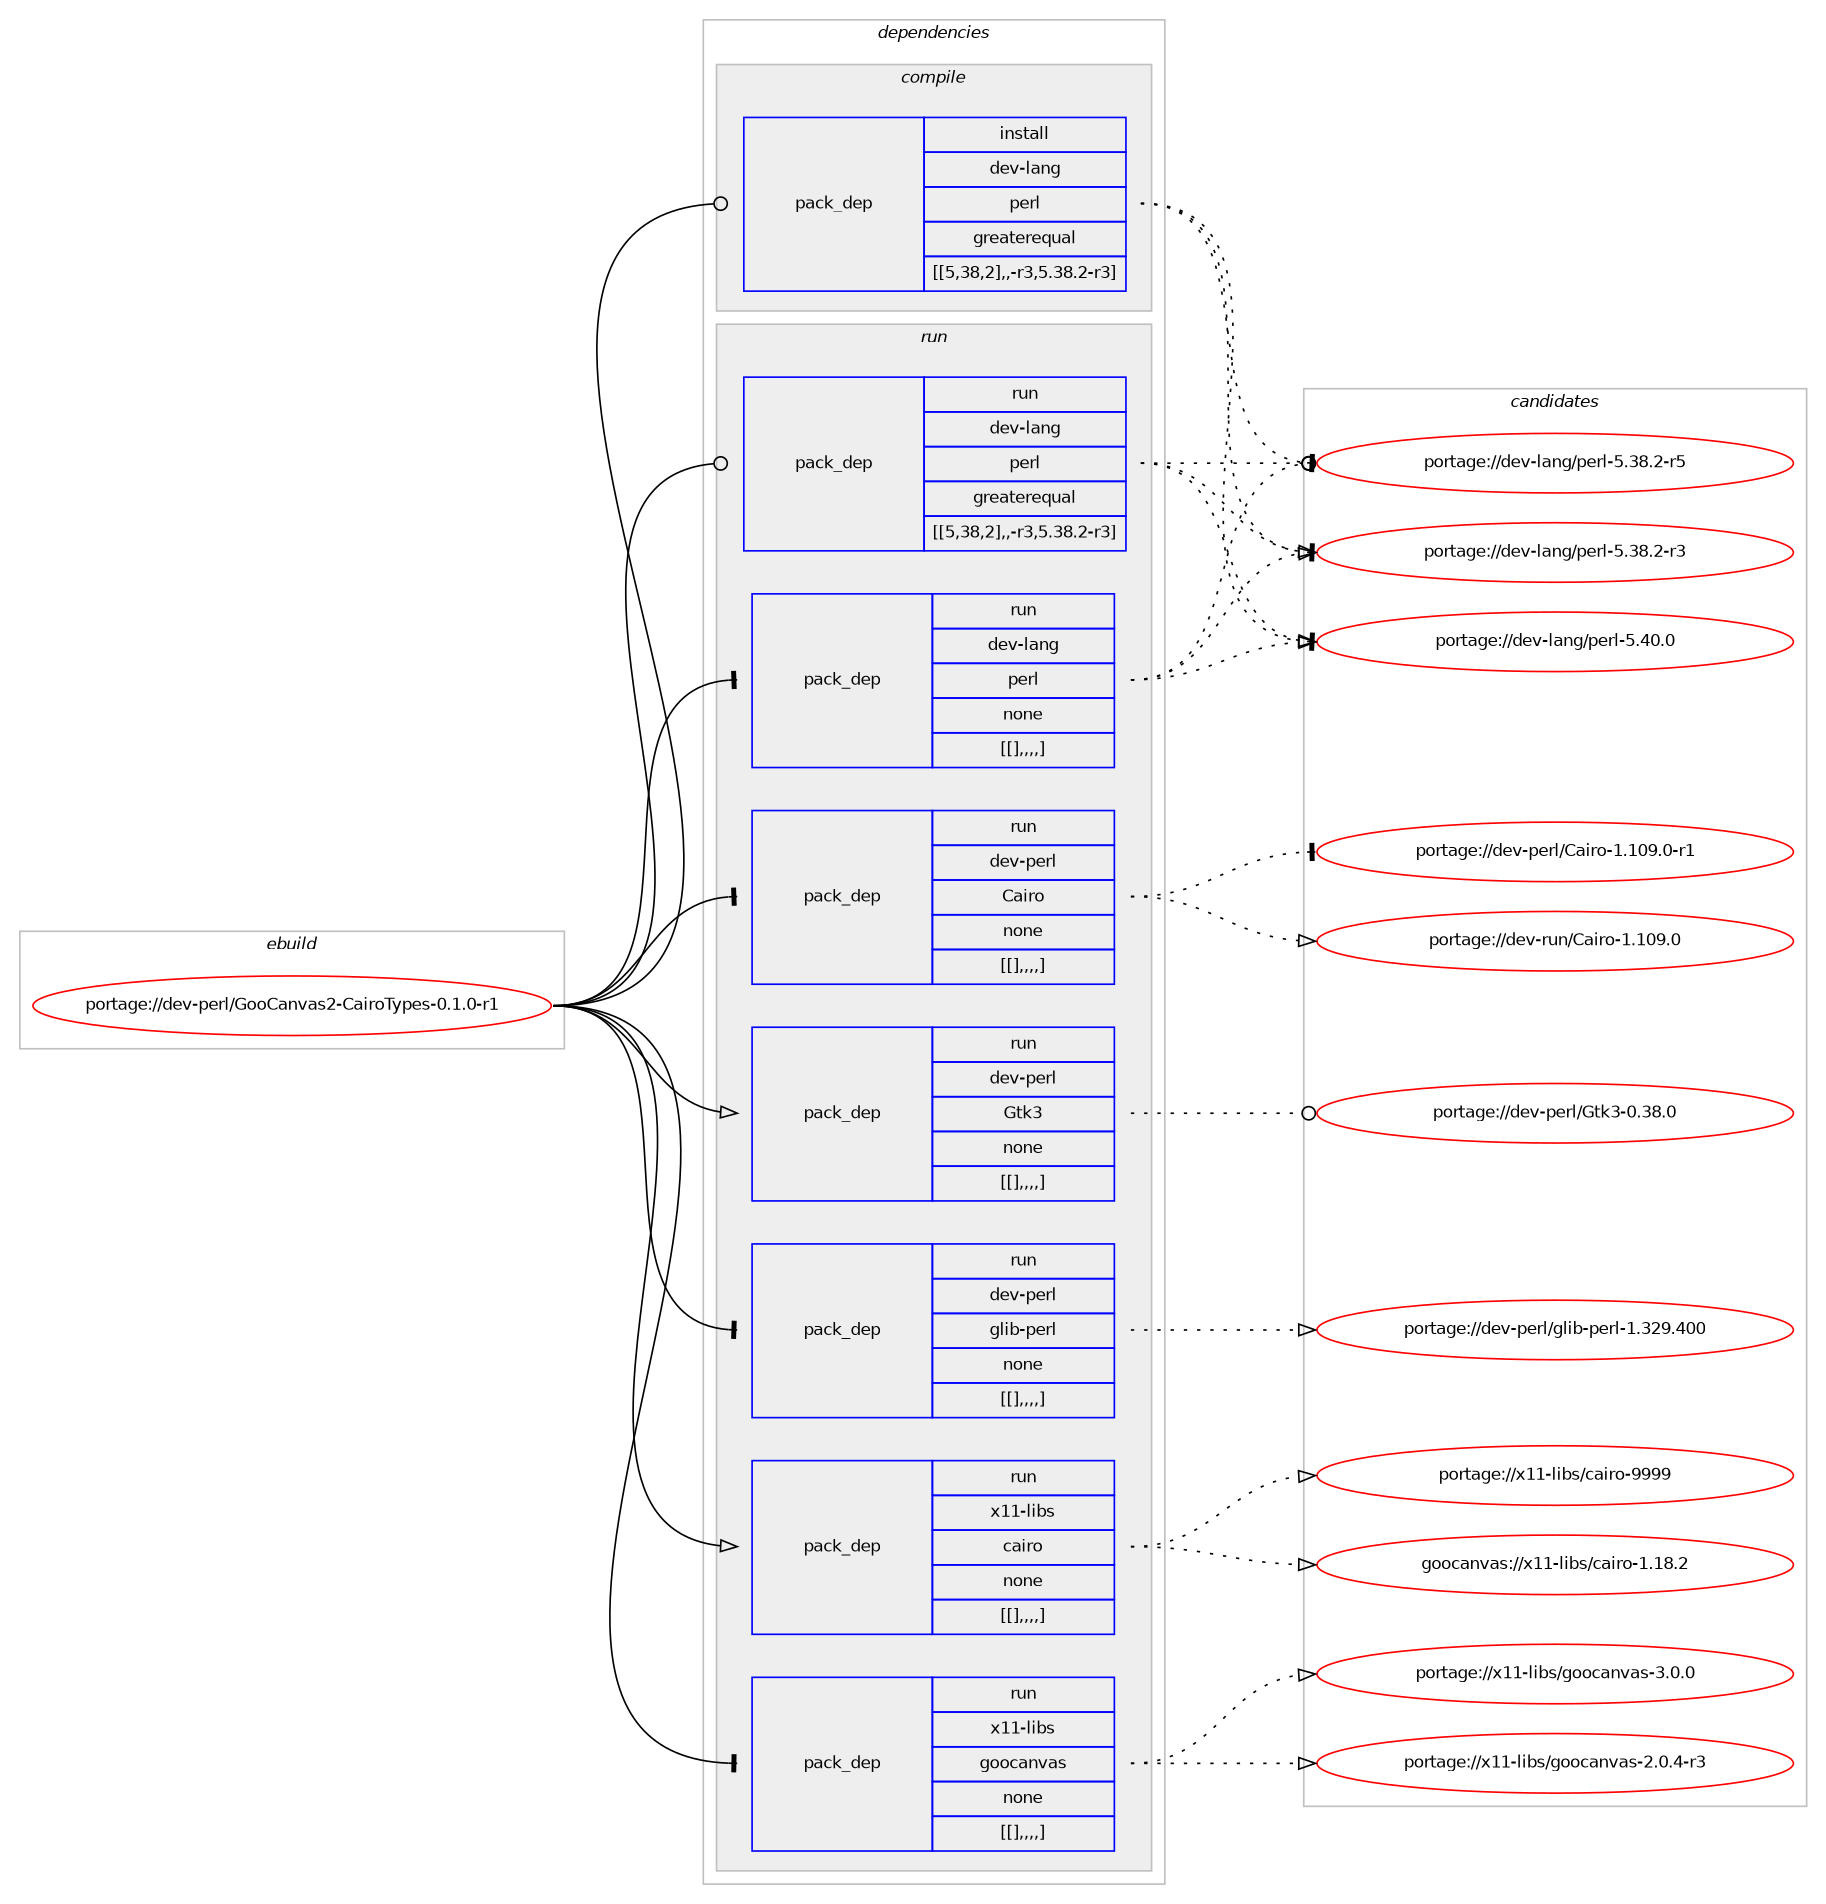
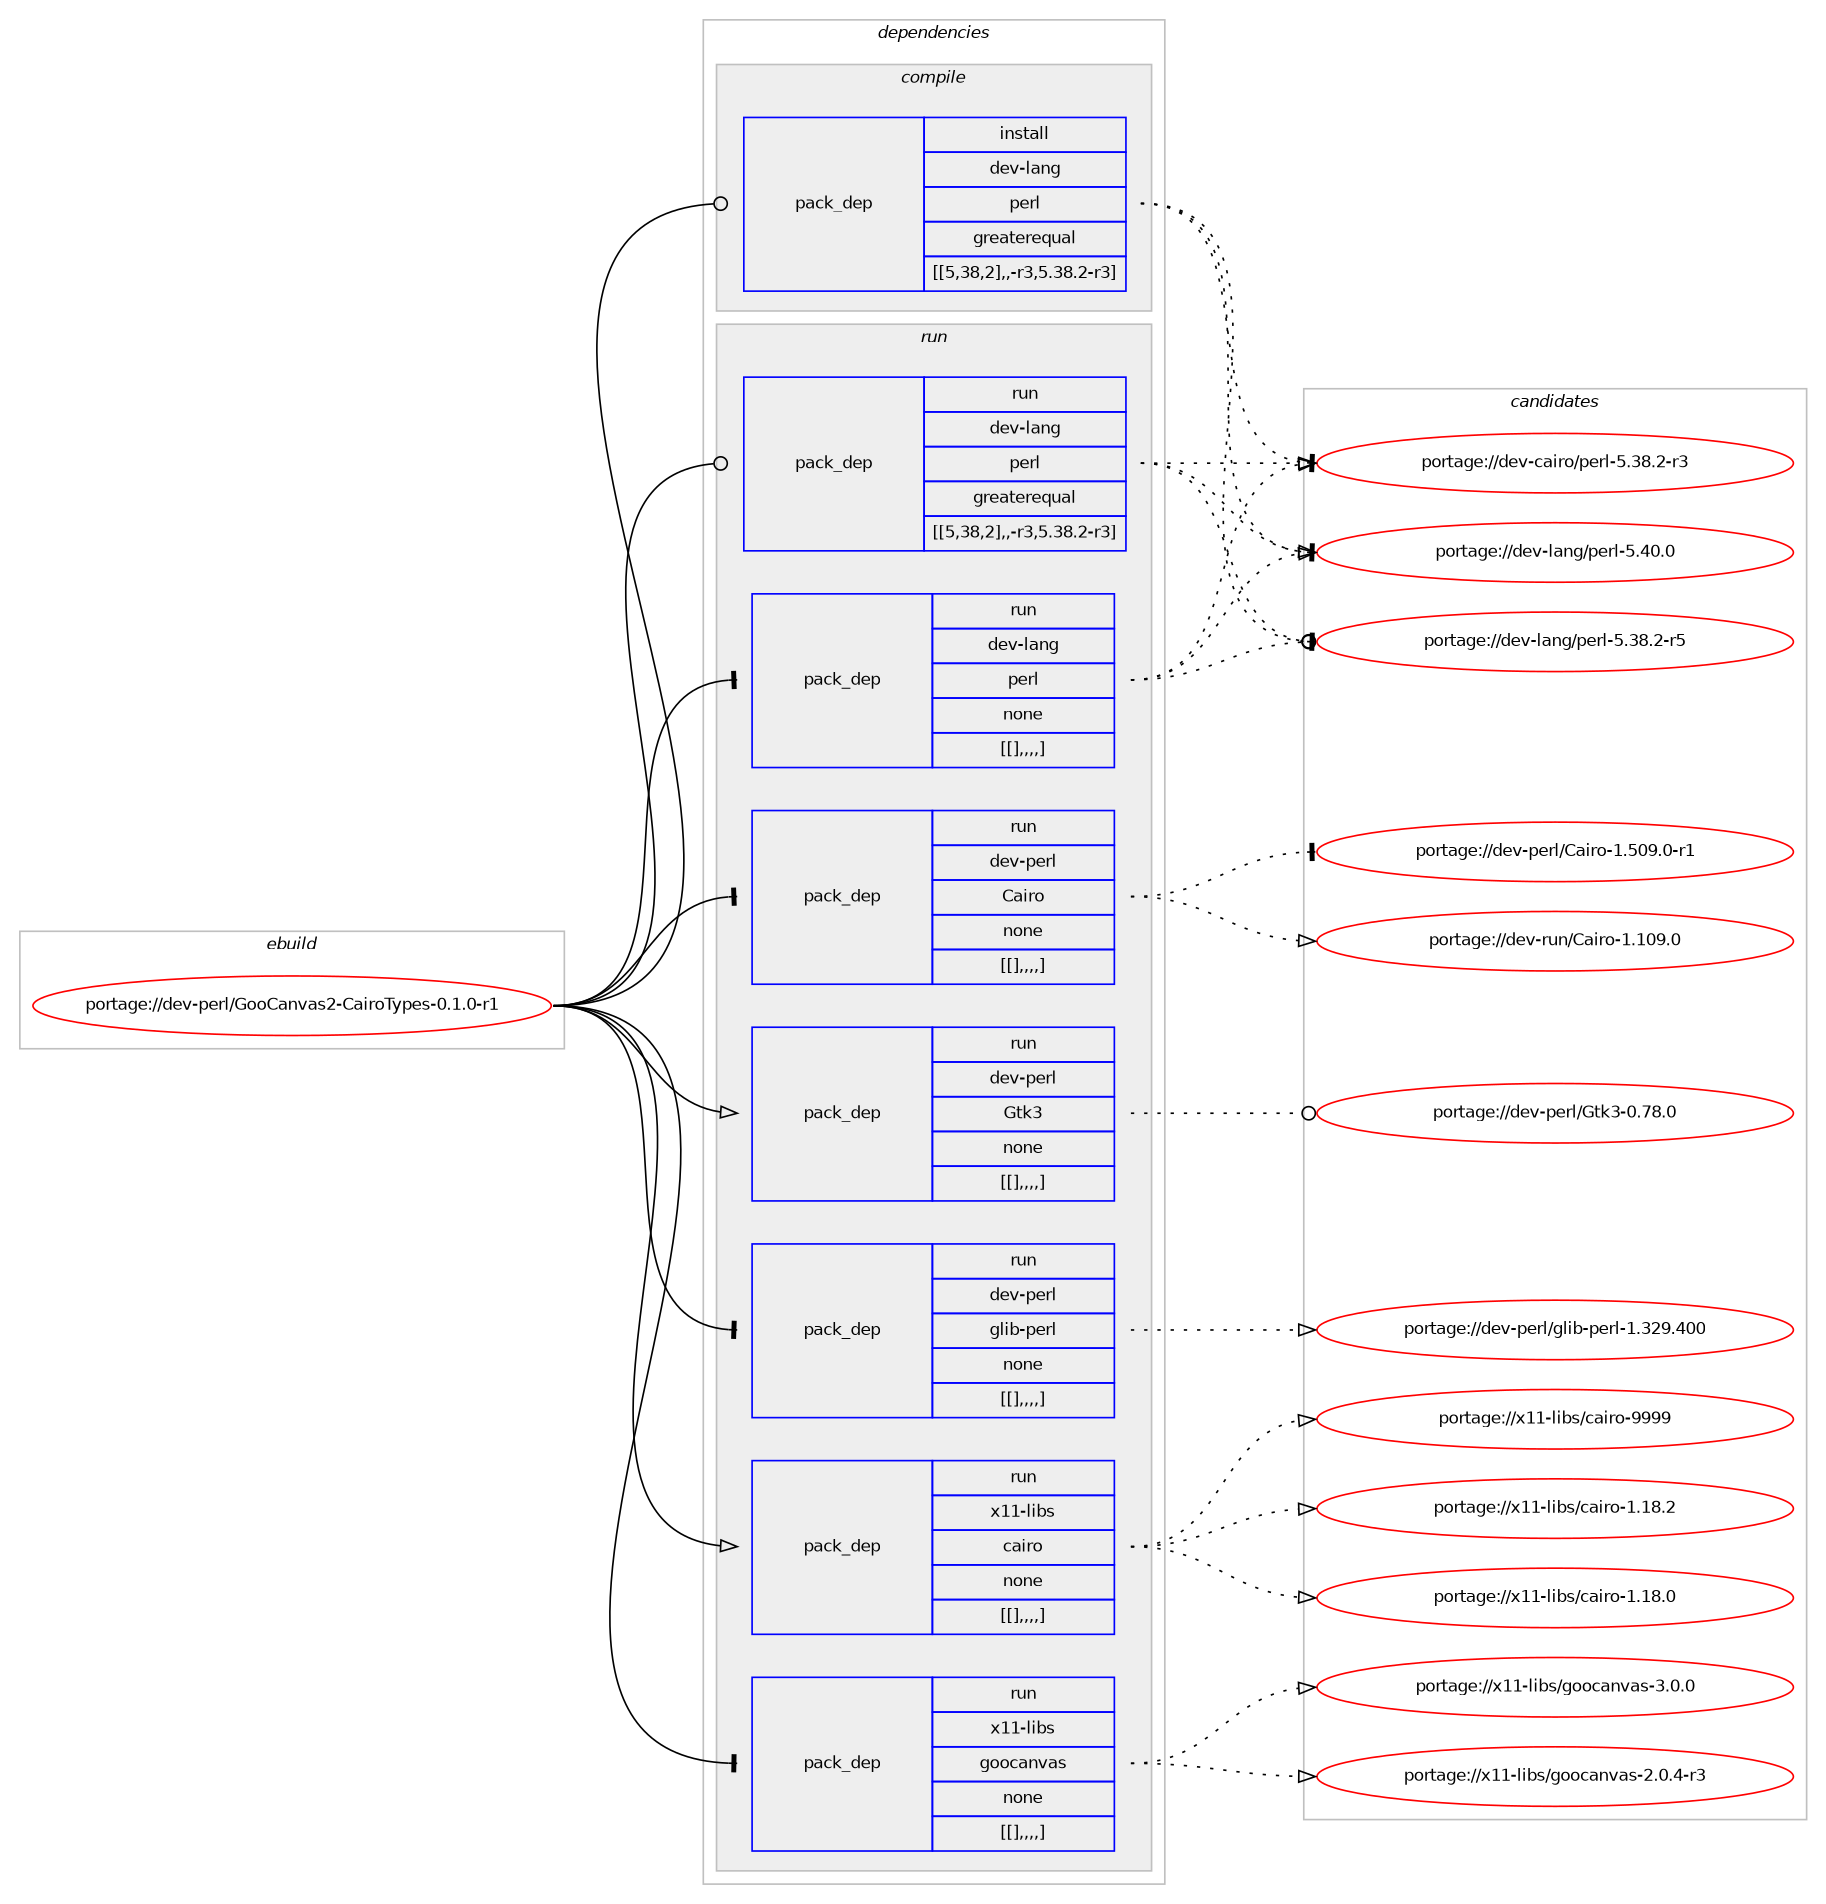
node "portage://dev-lang/perl-5.38.2-r3": label "portage://dev-lang/perl-5.38.2-r3" -> "portage://dev-cairo/perl-5.38.2-r3"
node "portage://dev-perl/Cairo-1.109.0-r1": label "portage://dev-perl/Cairo-1.109.0-r1" -> "portage://dev-perl/Cairo-1.509.0-r1"
node "portage://dev-perl/Gtk3-0.38.0": label "portage://dev-perl/Gtk3-0.38.0" -> "portage://dev-perl/Gtk3-0.78.0"
node "goocanvas://x11-libs/cairo-1.18.2": label "goocanvas://x11-libs/cairo-1.18.2" -> "portage://x11-libs/cairo-1.18.2"
node "portage://x11-libs/cairo-1.18.0": added
